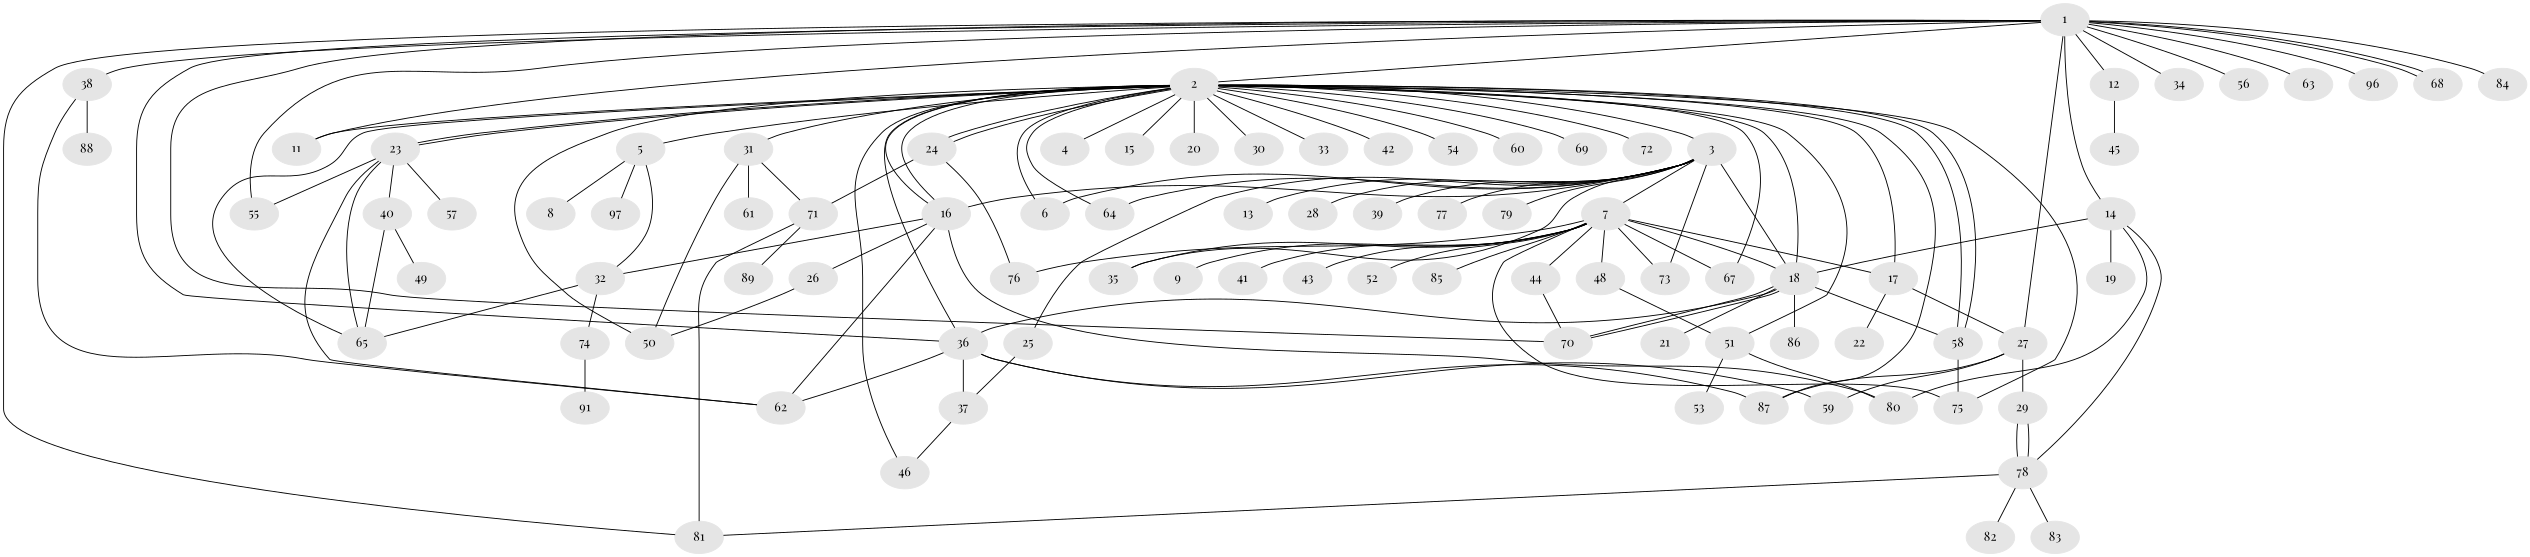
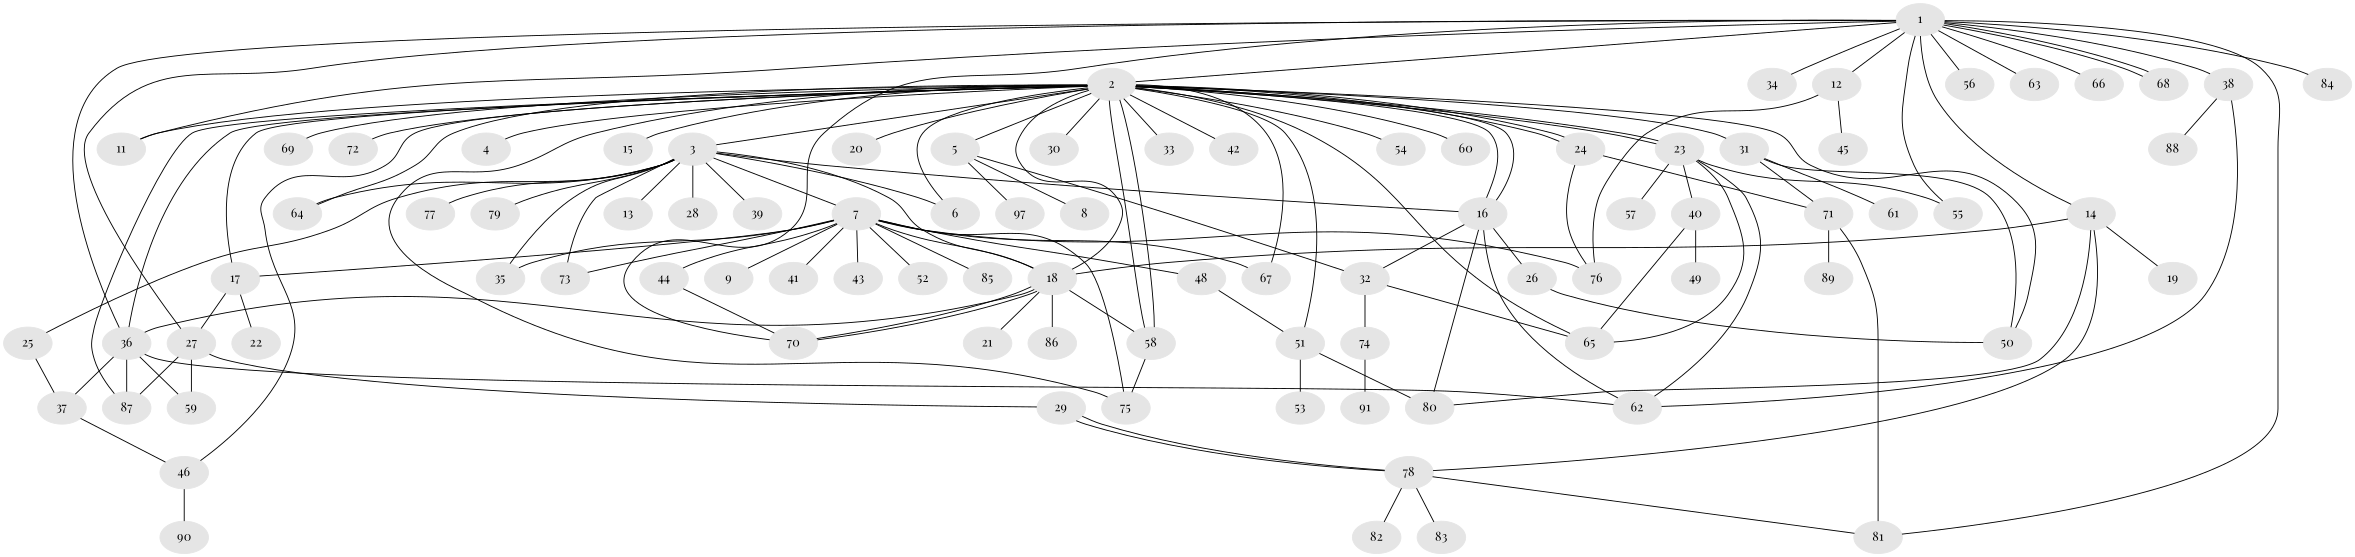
node "96": label "96" -> "66"
edge "12" -- "76": added
node "90": added
